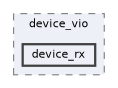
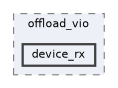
cluster "device_vio": label "device_vio" -> "offload_vio"
